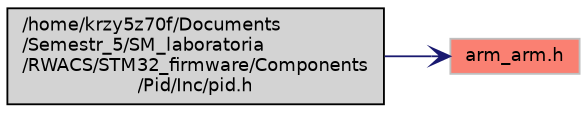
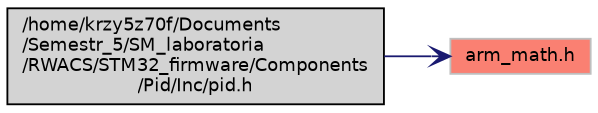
node "arm_arm.h": label "arm_arm.h" -> "arm_math.h"
